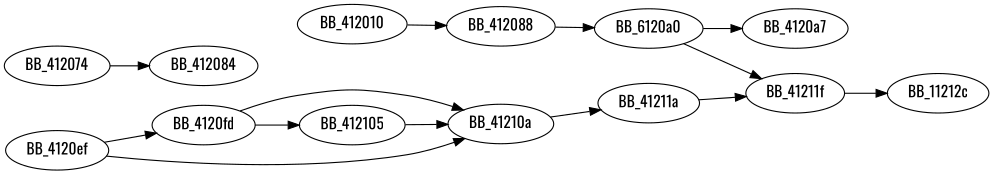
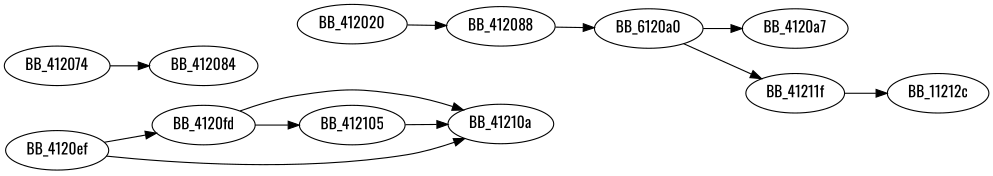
node "BB_412010": label "BB_412010" -> "BB_412020"
node "BB_41211a": removed
